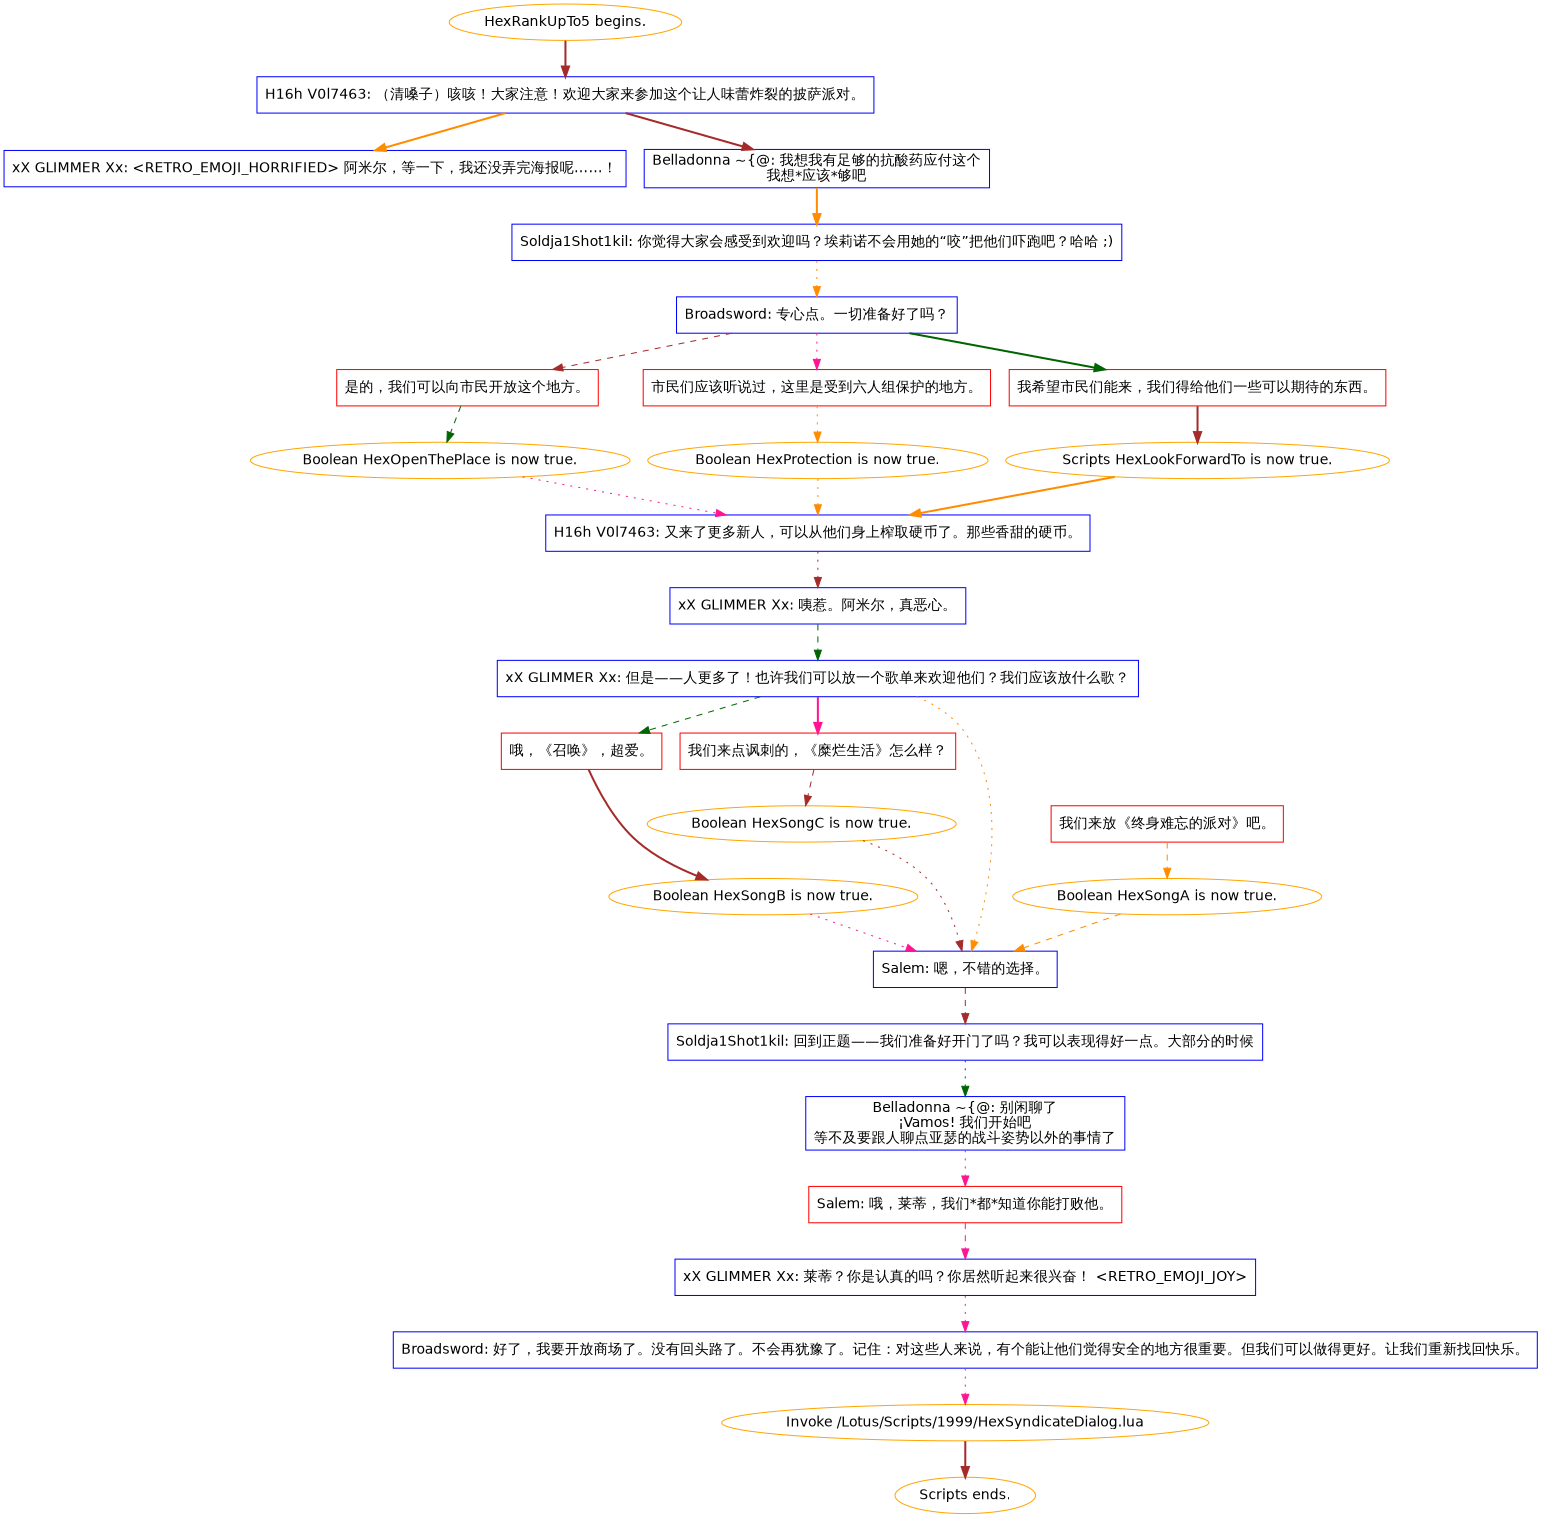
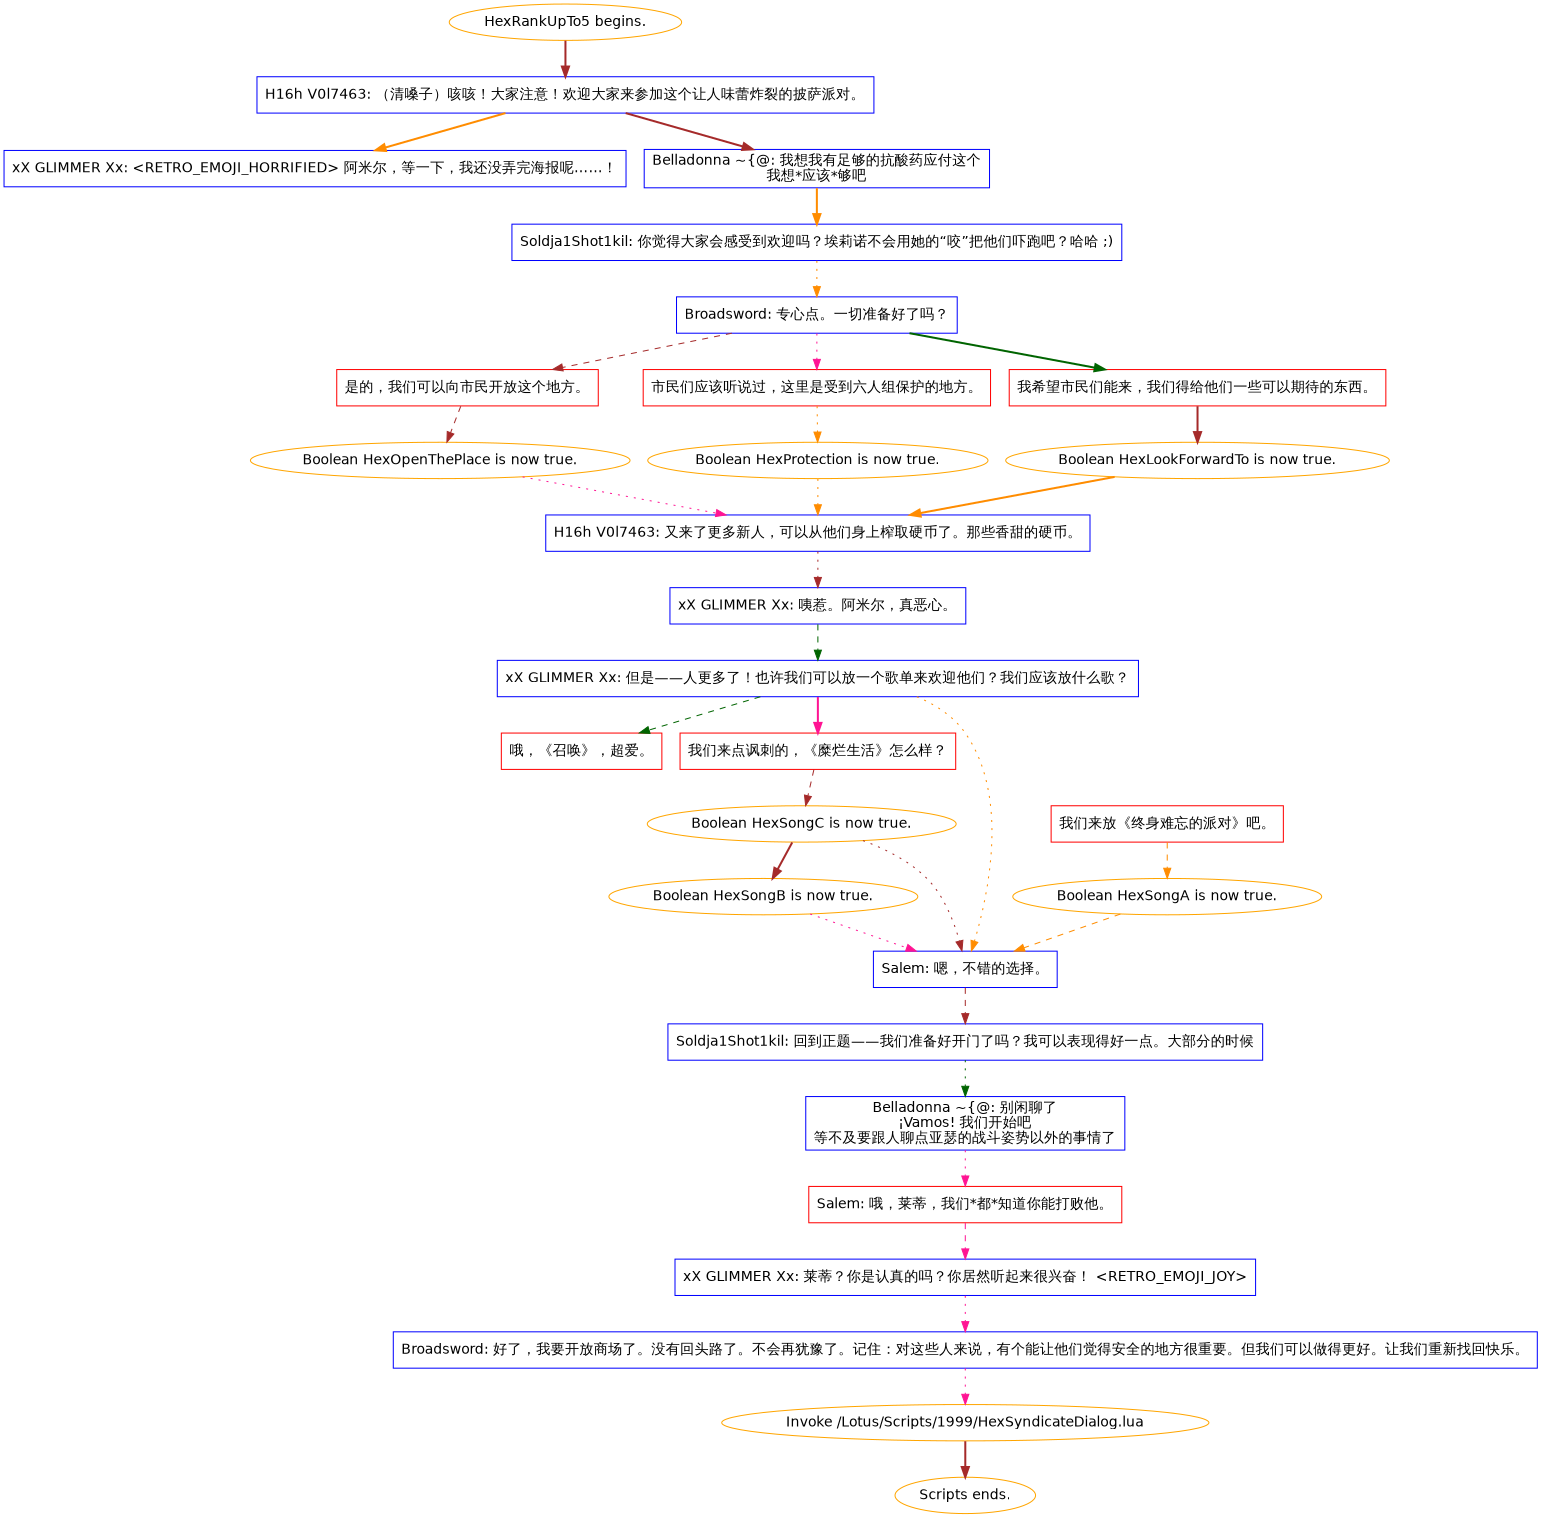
edge "是的，我们可以向市民开放这个地方。" -> "Boolean HexOpenThePlace is now true.": color darkgreen -> brown
node "Scripts HexLookForwardTo is now true.": label "Scripts HexLookForwardTo is now true." -> "Boolean HexLookForwardTo is now true."
edge "哦，《召唤》，超爱。" -> "Boolean HexSongB is now true.": now "Boolean HexSongC is now true." -> "Boolean HexSongB is now true."
